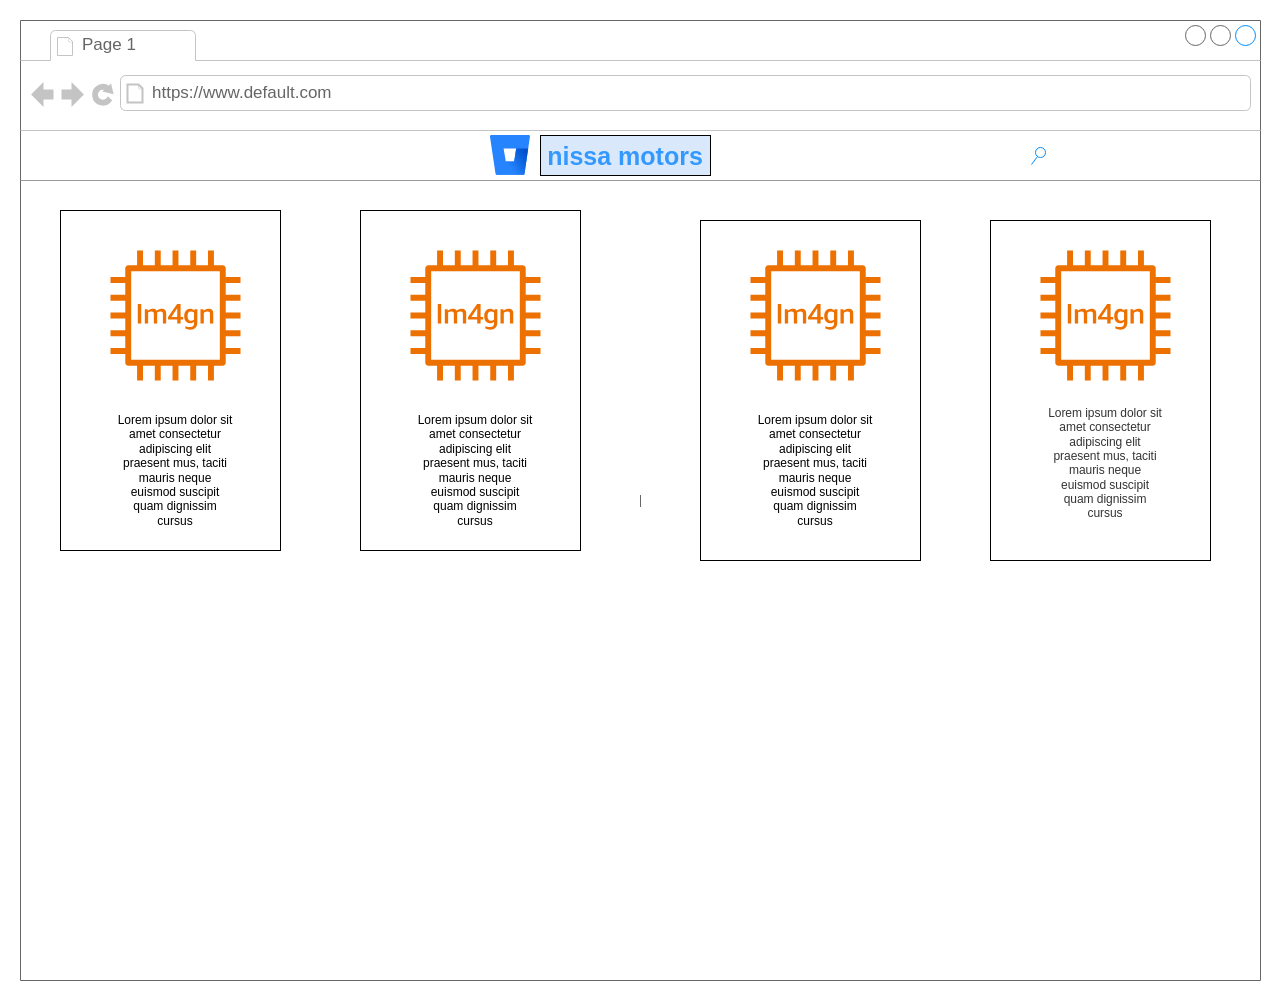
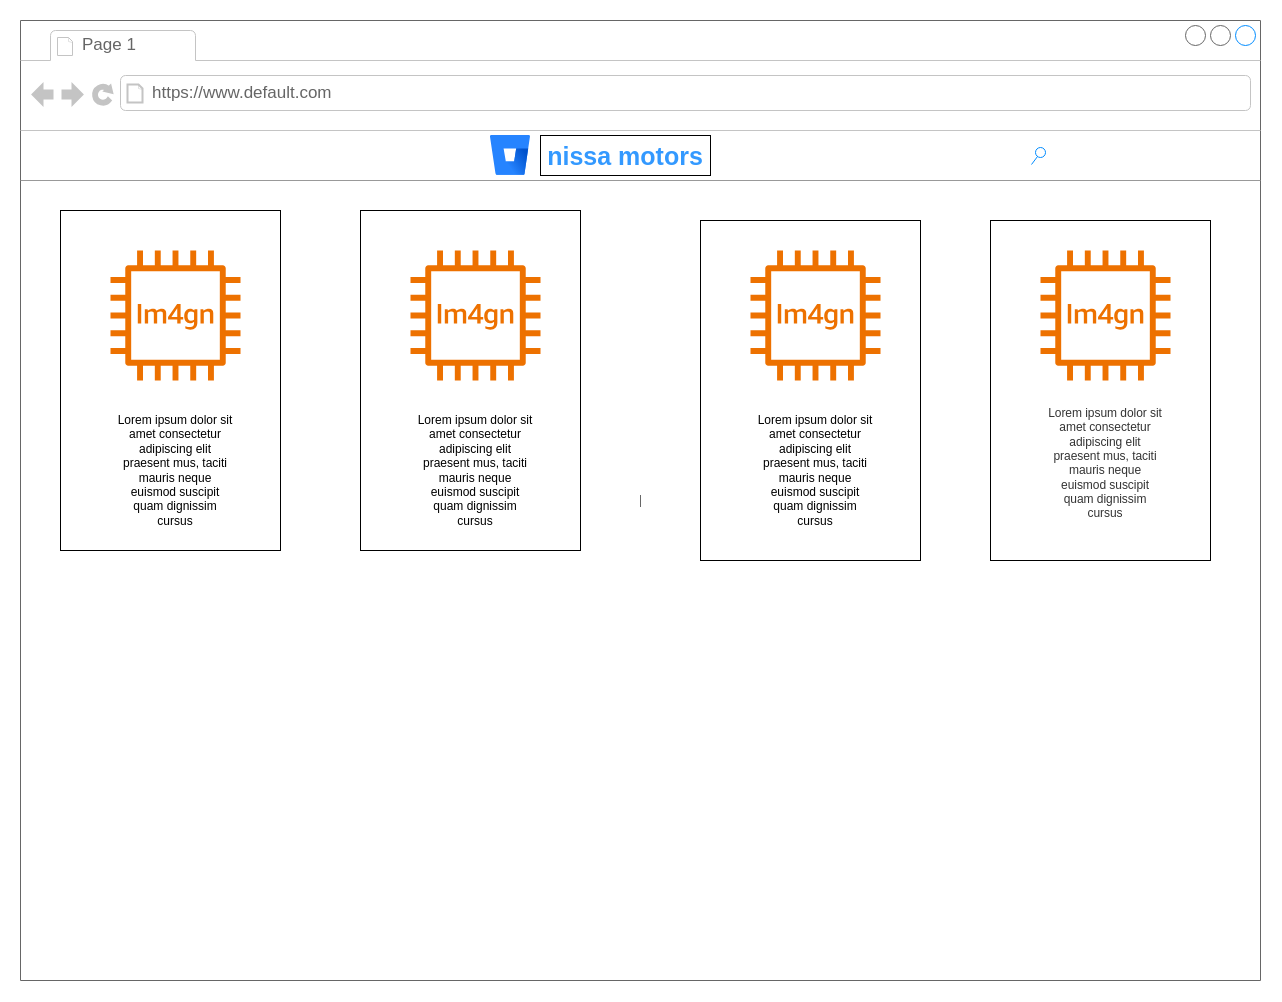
node "nissa motors": fillcolor #dae8fc -> #ffffff
